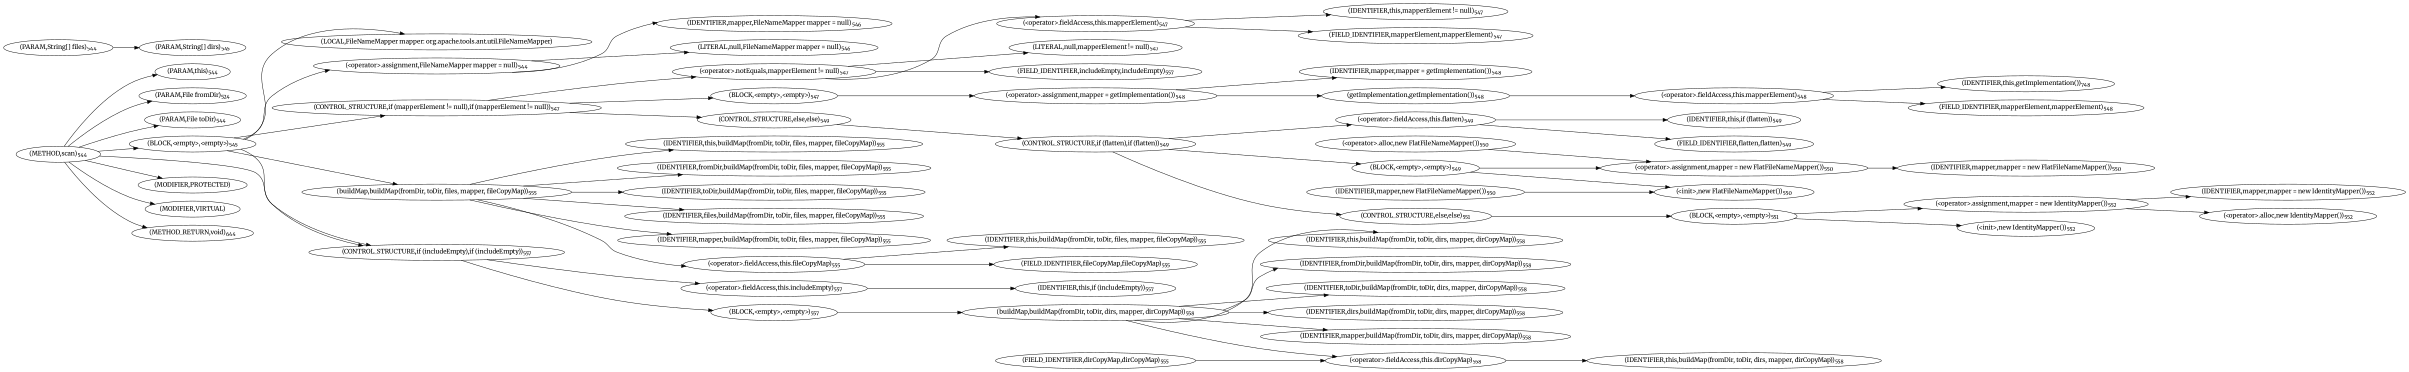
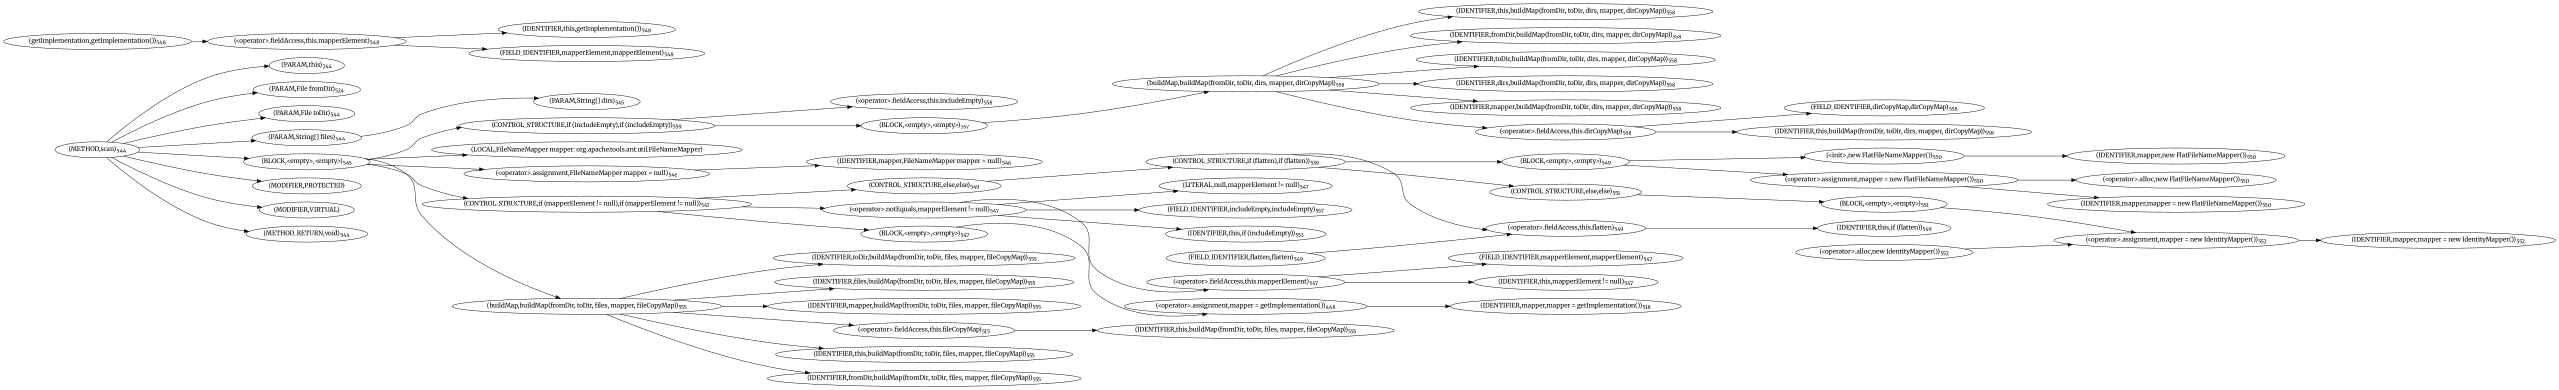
node "(LITERAL,null,FileNameMapper mapper = null)": removed
node "(<operator>.assignment,FileNameMapper mapper = null)": text "544" -> "546"
node "(PARAM,this)": text "544" -> "244"
node "(IDENTIFIER,mapper,mapper = getImplementation())": text "548" -> "518"
node "(IDENTIFIER,this,getImplementation())": text "748" -> "548"
node "(<operator>.assignment,mapper = getImplementation())": text "548" -> "448"
edge "(<operator>.assignment,mapper = getImplementation())" -> "(getImplementation,getImplementation())": removed
edge "(<operator>.fieldAccess,this.flatten)" -> "(FIELD_IDENTIFIER,flatten,flatten)": reversed
node "(CONTROL_STRUCTURE,if (flatten),if (flatten))": text "549" -> "539"
edge "(<operator>.alloc,new FlatFileNameMapper())" -> "(<operator>.assignment,mapper = new FlatFileNameMapper())": reversed
edge "(METHOD,scan)" -> "(CONTROL_STRUCTURE,if (includeEmpty),if (includeEmpty))": now "(METHOD,scan)" -> "(PARAM,String[] files)"
edge "(IDENTIFIER,mapper,new FlatFileNameMapper())" -> "(<init>,new FlatFileNameMapper())": reversed
edge "(<operator>.assignment,mapper = new IdentityMapper())" -> "(<operator>.alloc,new IdentityMapper())": reversed
node "(<init>,new IdentityMapper())": removed
node "(METHOD_RETURN,void)": text "644" -> "544"
node "(CONTROL_STRUCTURE,if (includeEmpty),if (includeEmpty))": text "557" -> "559"
node "(<operator>.fieldAccess,this.fileCopyMap)": text "555" -> "515"
node "(FIELD_IDENTIFIER,fileCopyMap,fileCopyMap)": removed
node "(<operator>.fieldAccess,this.includeEmpty)": text "557" -> "558"
edge "(<operator>.fieldAccess,this.includeEmpty)" -> "(IDENTIFIER,this,if (includeEmpty))": now "(<operator>.notEquals,mapperElement != null)" -> "(IDENTIFIER,this,if (includeEmpty))"
node "(IDENTIFIER,this,if (includeEmpty))": text "557" -> "553"
node "(FIELD_IDENTIFIER,dirCopyMap,dirCopyMap)": text "555" -> "558"
edge "(FIELD_IDENTIFIER,dirCopyMap,dirCopyMap)" -> "(<operator>.fieldAccess,this.dirCopyMap)": reversed
